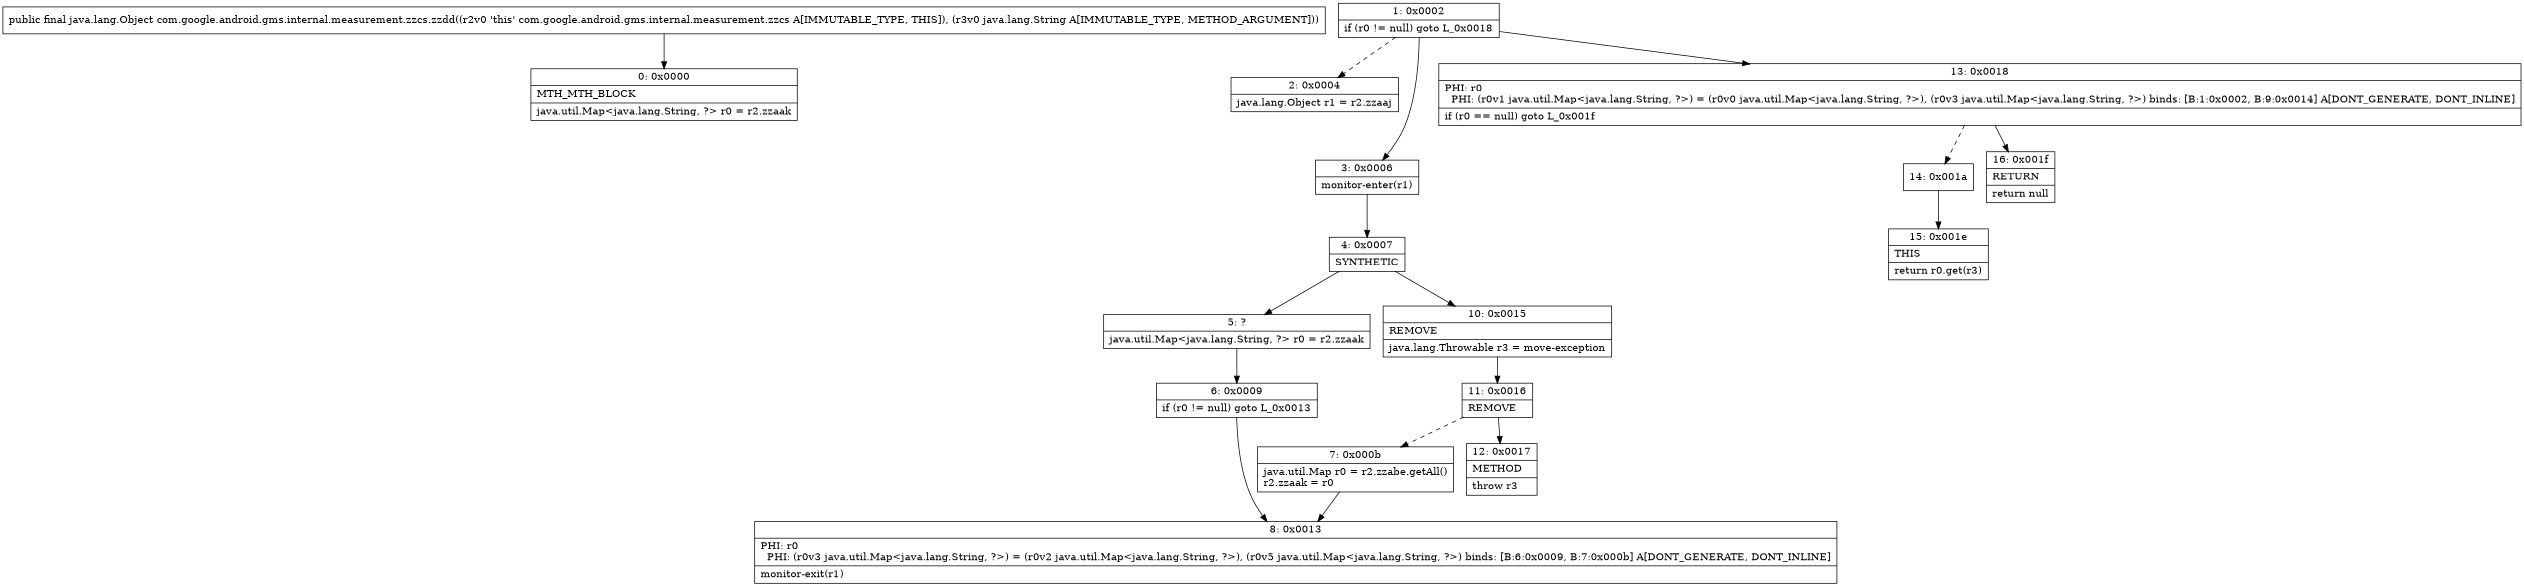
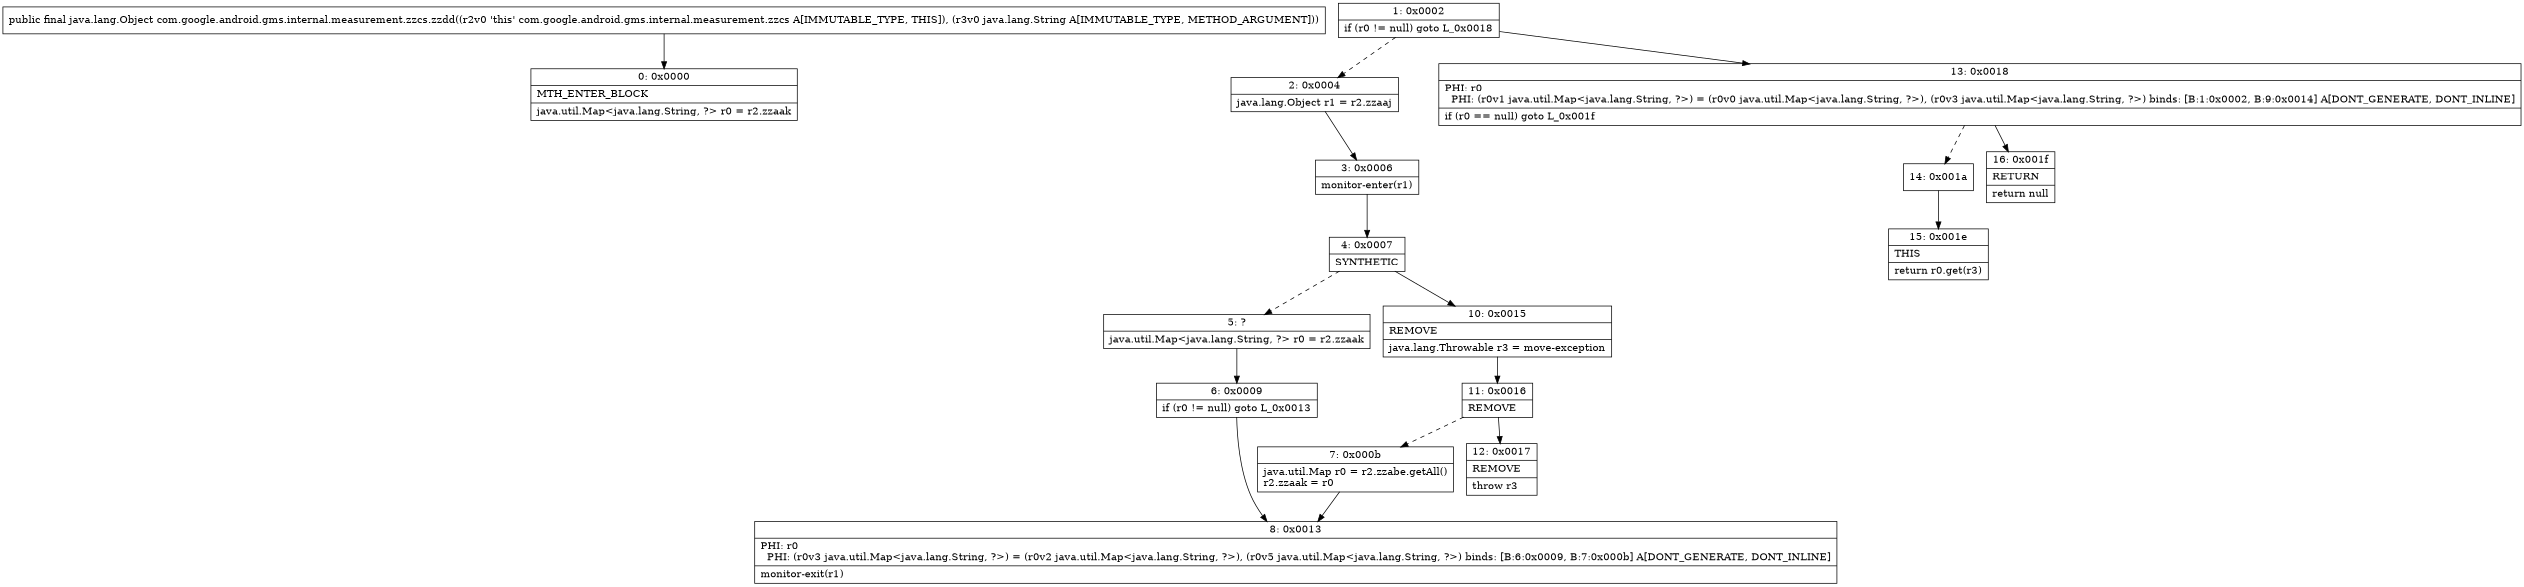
node "0: 0x0000": text "MTH_MTH_BLOCK" -> "MTH_ENTER_BLOCK"
edge "1: 0x0002" -> "3: 0x0006": now "2: 0x0004" -> "3: 0x0006"
edge "4: 0x0007" -> "5: ?": style solid -> dashed
node "12: 0x0017": text "METHOD" -> "REMOVE"
